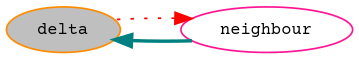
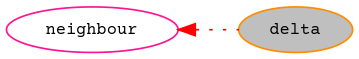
edge "neighbour" -> "delta": removed
